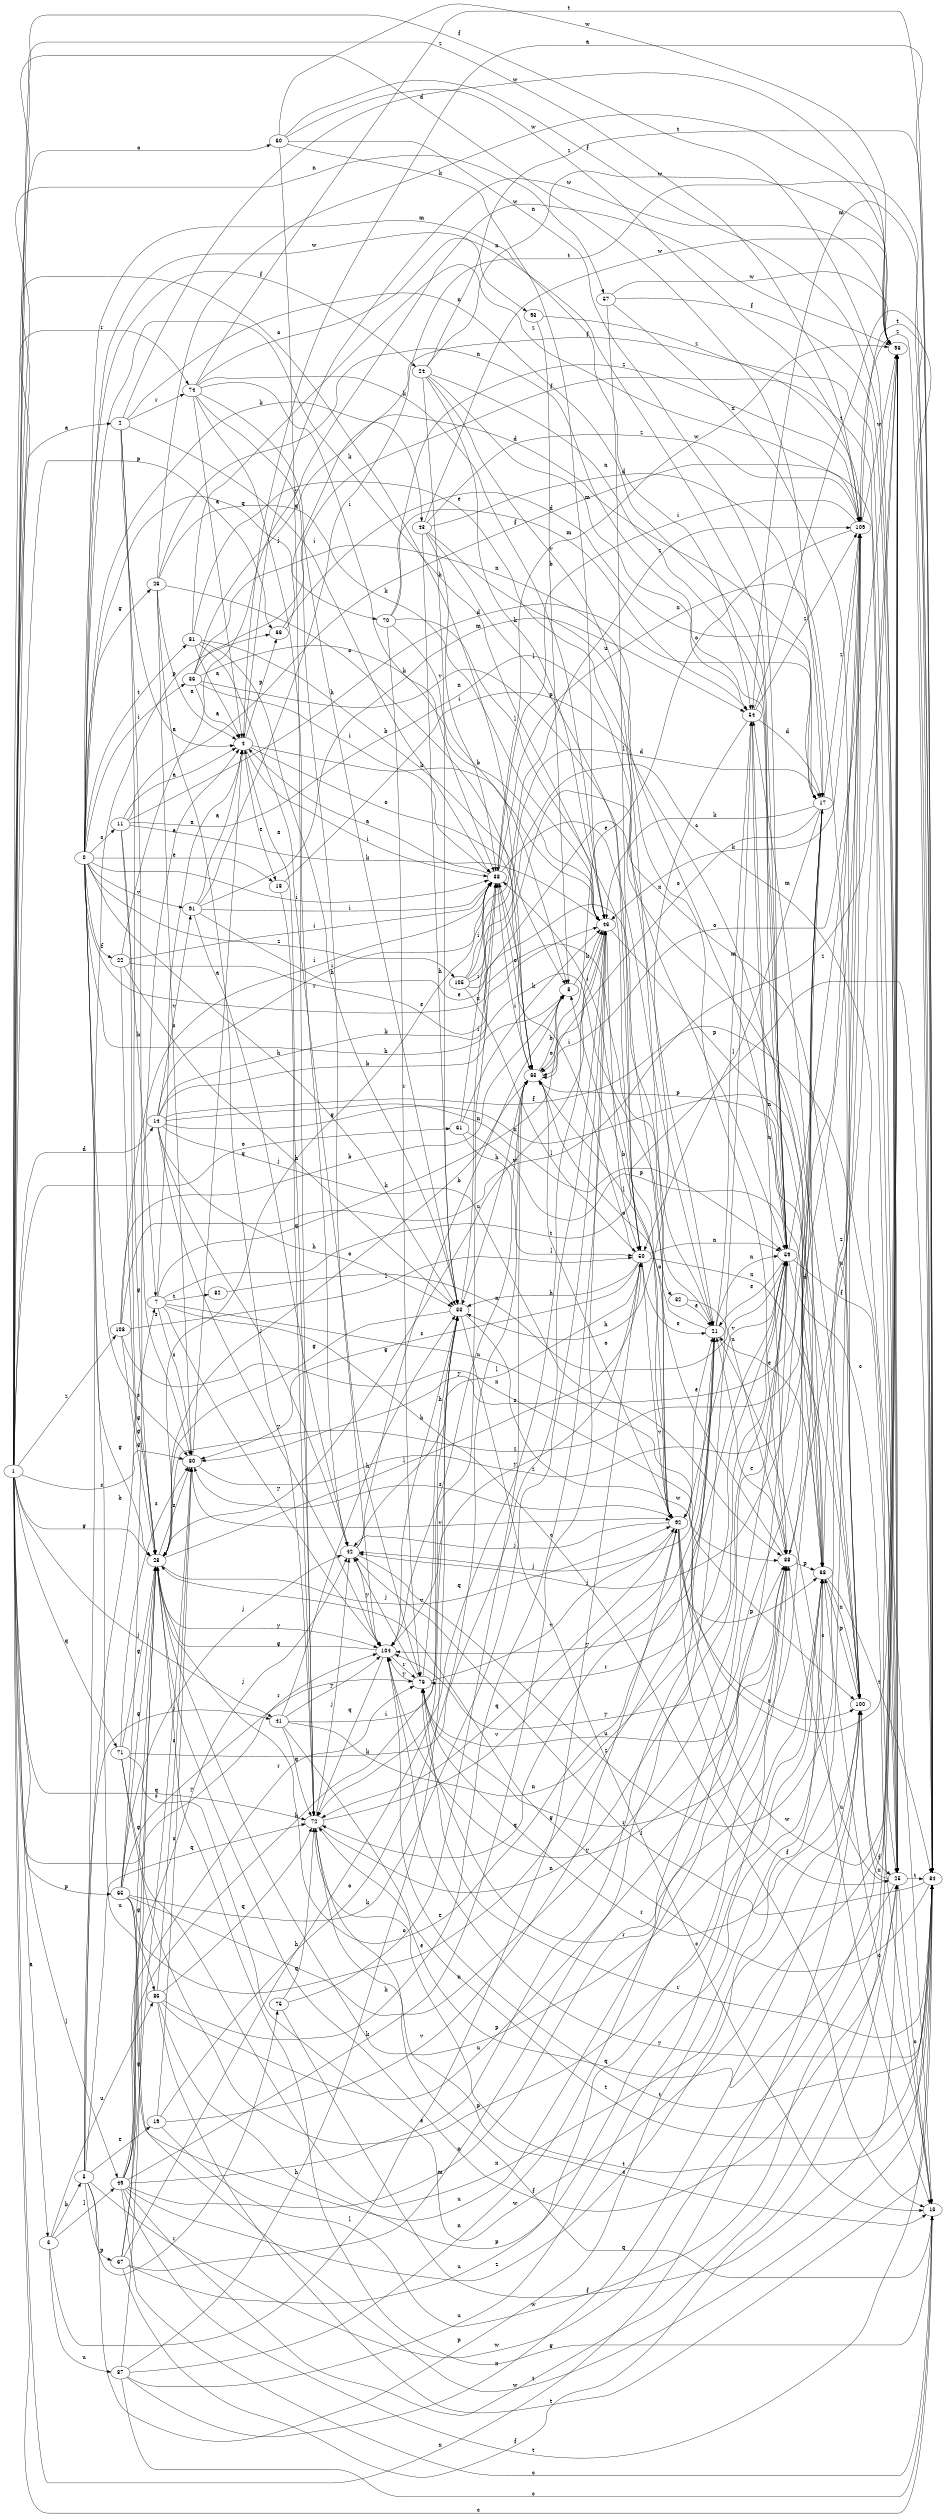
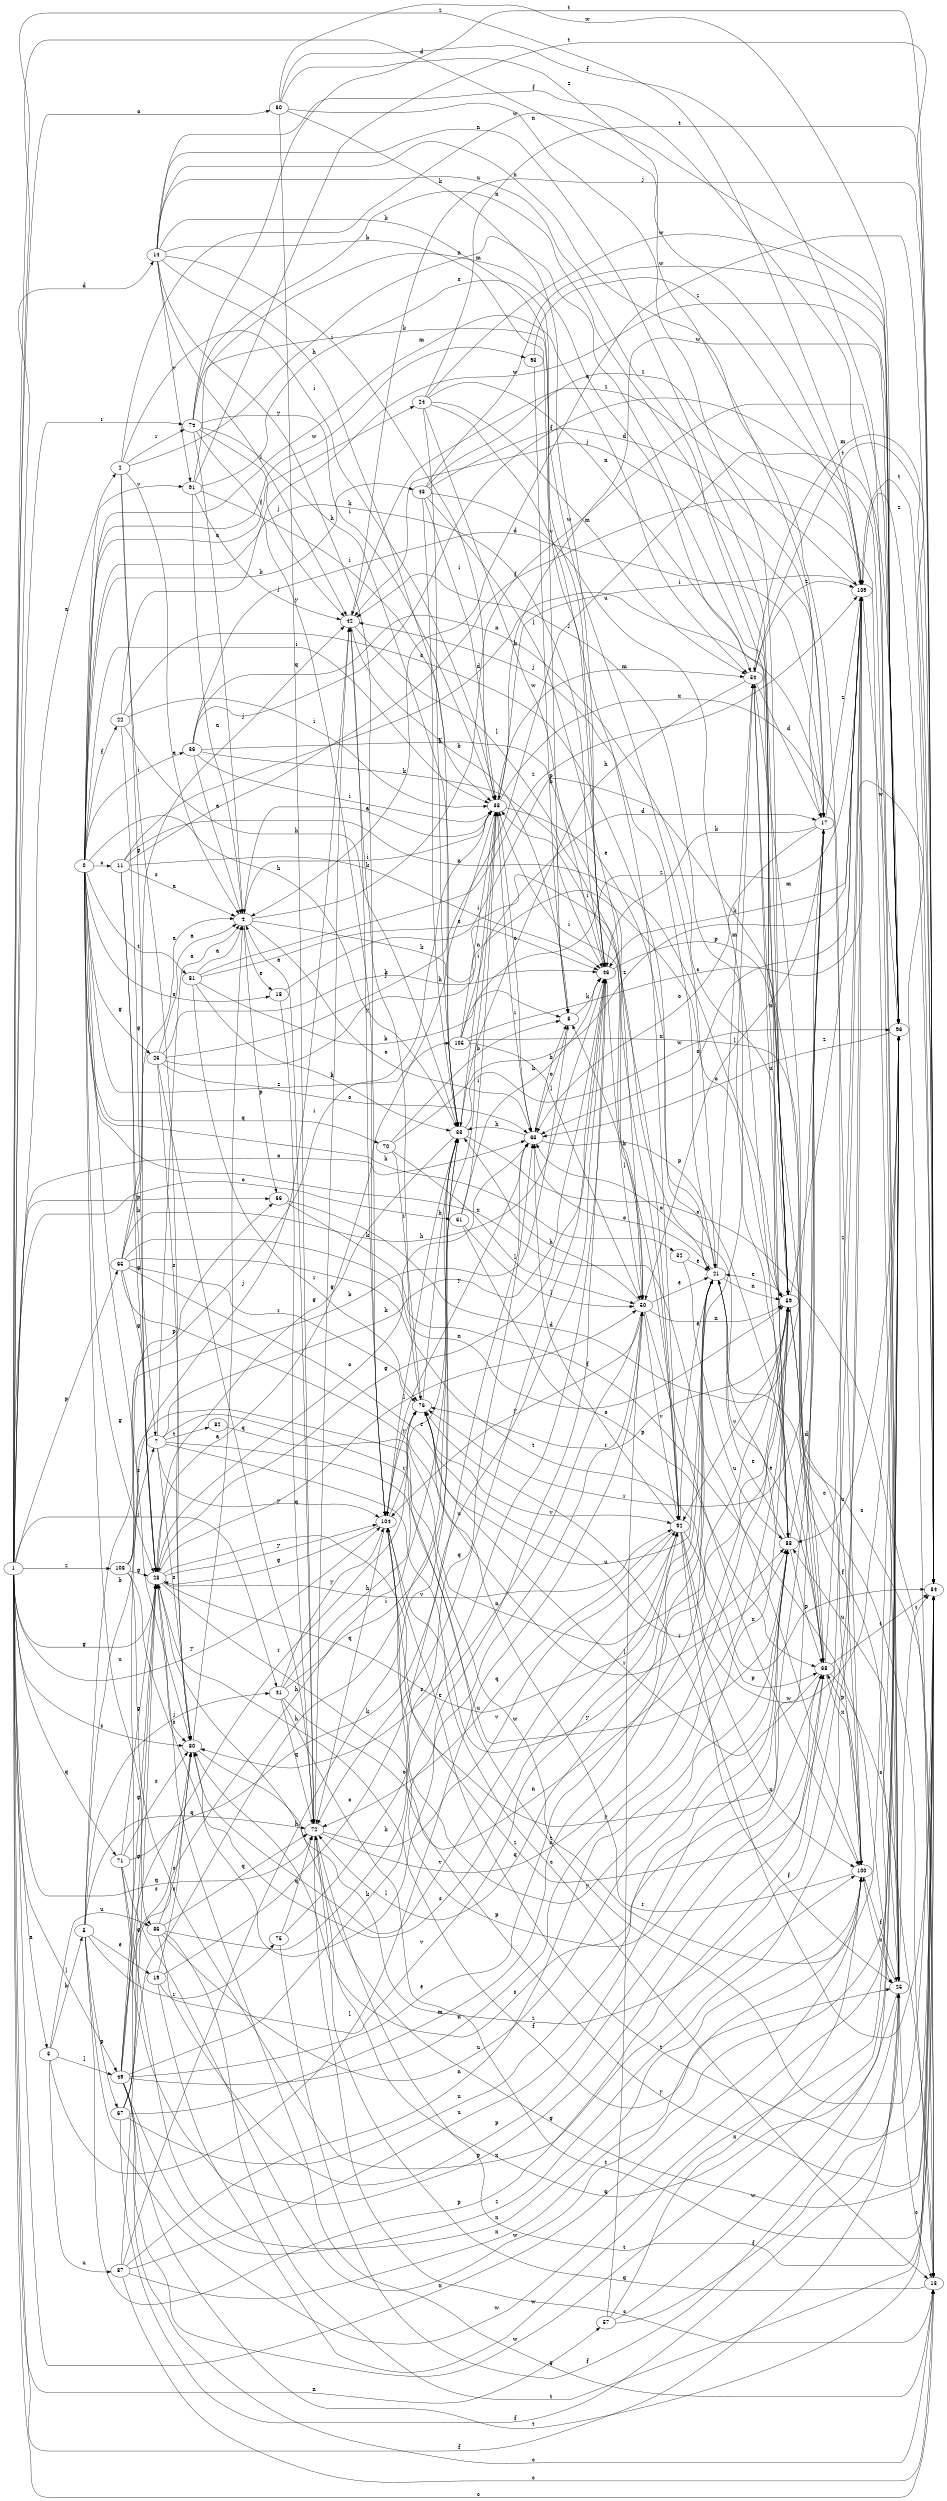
edge "70" -> "54": now "38" -> "54"
edge "92" -> "42": now "88" -> "42"
